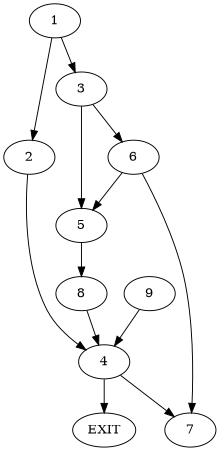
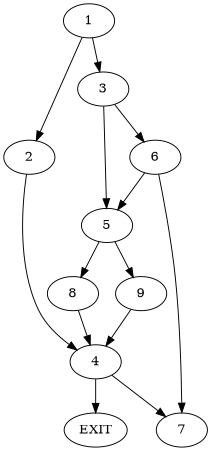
edge "5" -> "9": added
